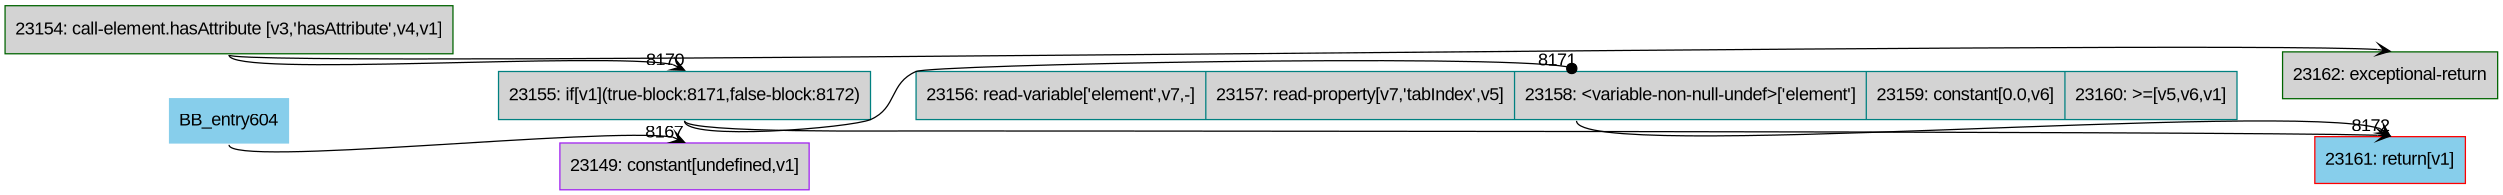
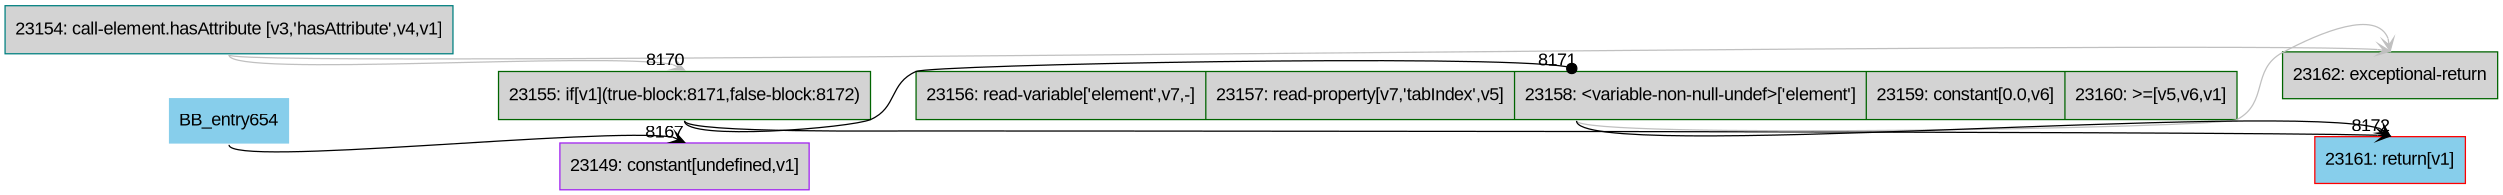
node "23154: call-element.hasAttribute [v3,'hasAttribute',v4,v1]": color darkgreen -> teal
edge "23154: call-element.hasAttribute [v3,'hasAttribute',v4,v1]" -> "23162: exceptional-return": color black -> gray
edge "23154: call-element.hasAttribute [v3,'hasAttribute',v4,v1]" -> "23155: if[v1](true-block:8171,false-block:8172)": color black -> gray
node "23155: if[v1](true-block:8171,false-block:8172)": color teal -> darkgreen
node "23156: read-variable['element',v7,-]": color teal -> darkgreen
node "BB_entry604": label "BB_entry604" -> "BB_entry654"
edge "23156: read-variable['element',v7,-]" -> "23162: exceptional-return": added
